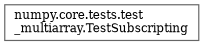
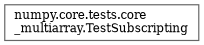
node "numpy.core.tests.test _multiarray.TestSubscripting": label "numpy.core.tests.test _multiarray.TestSubscripting" -> "numpy.core.tests.core _multiarray.TestSubscripting"
